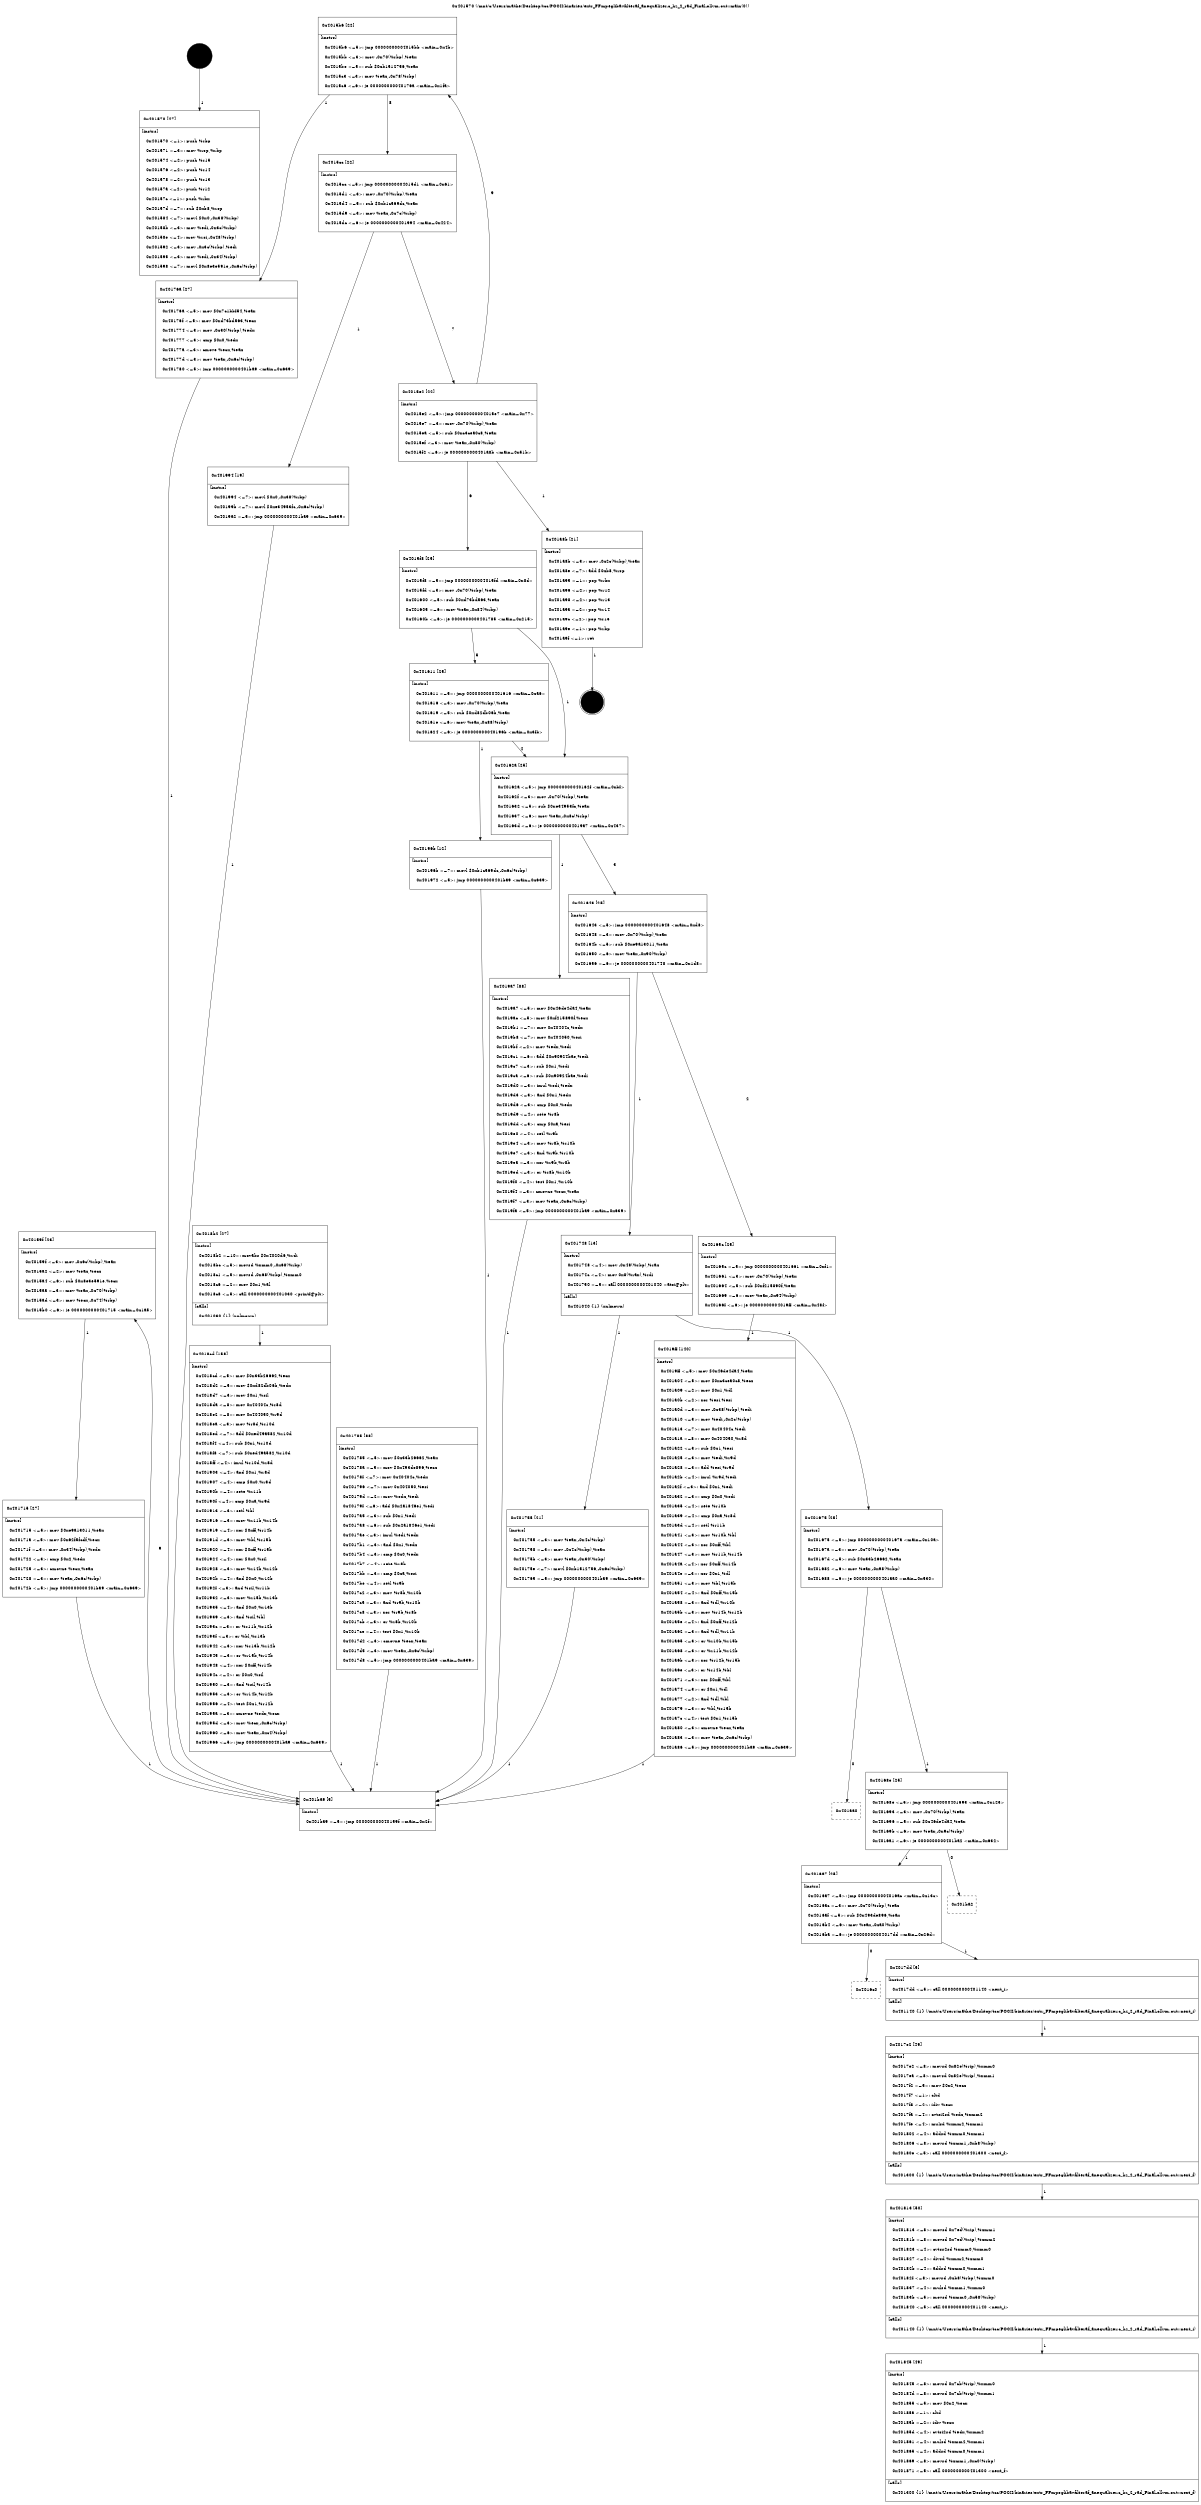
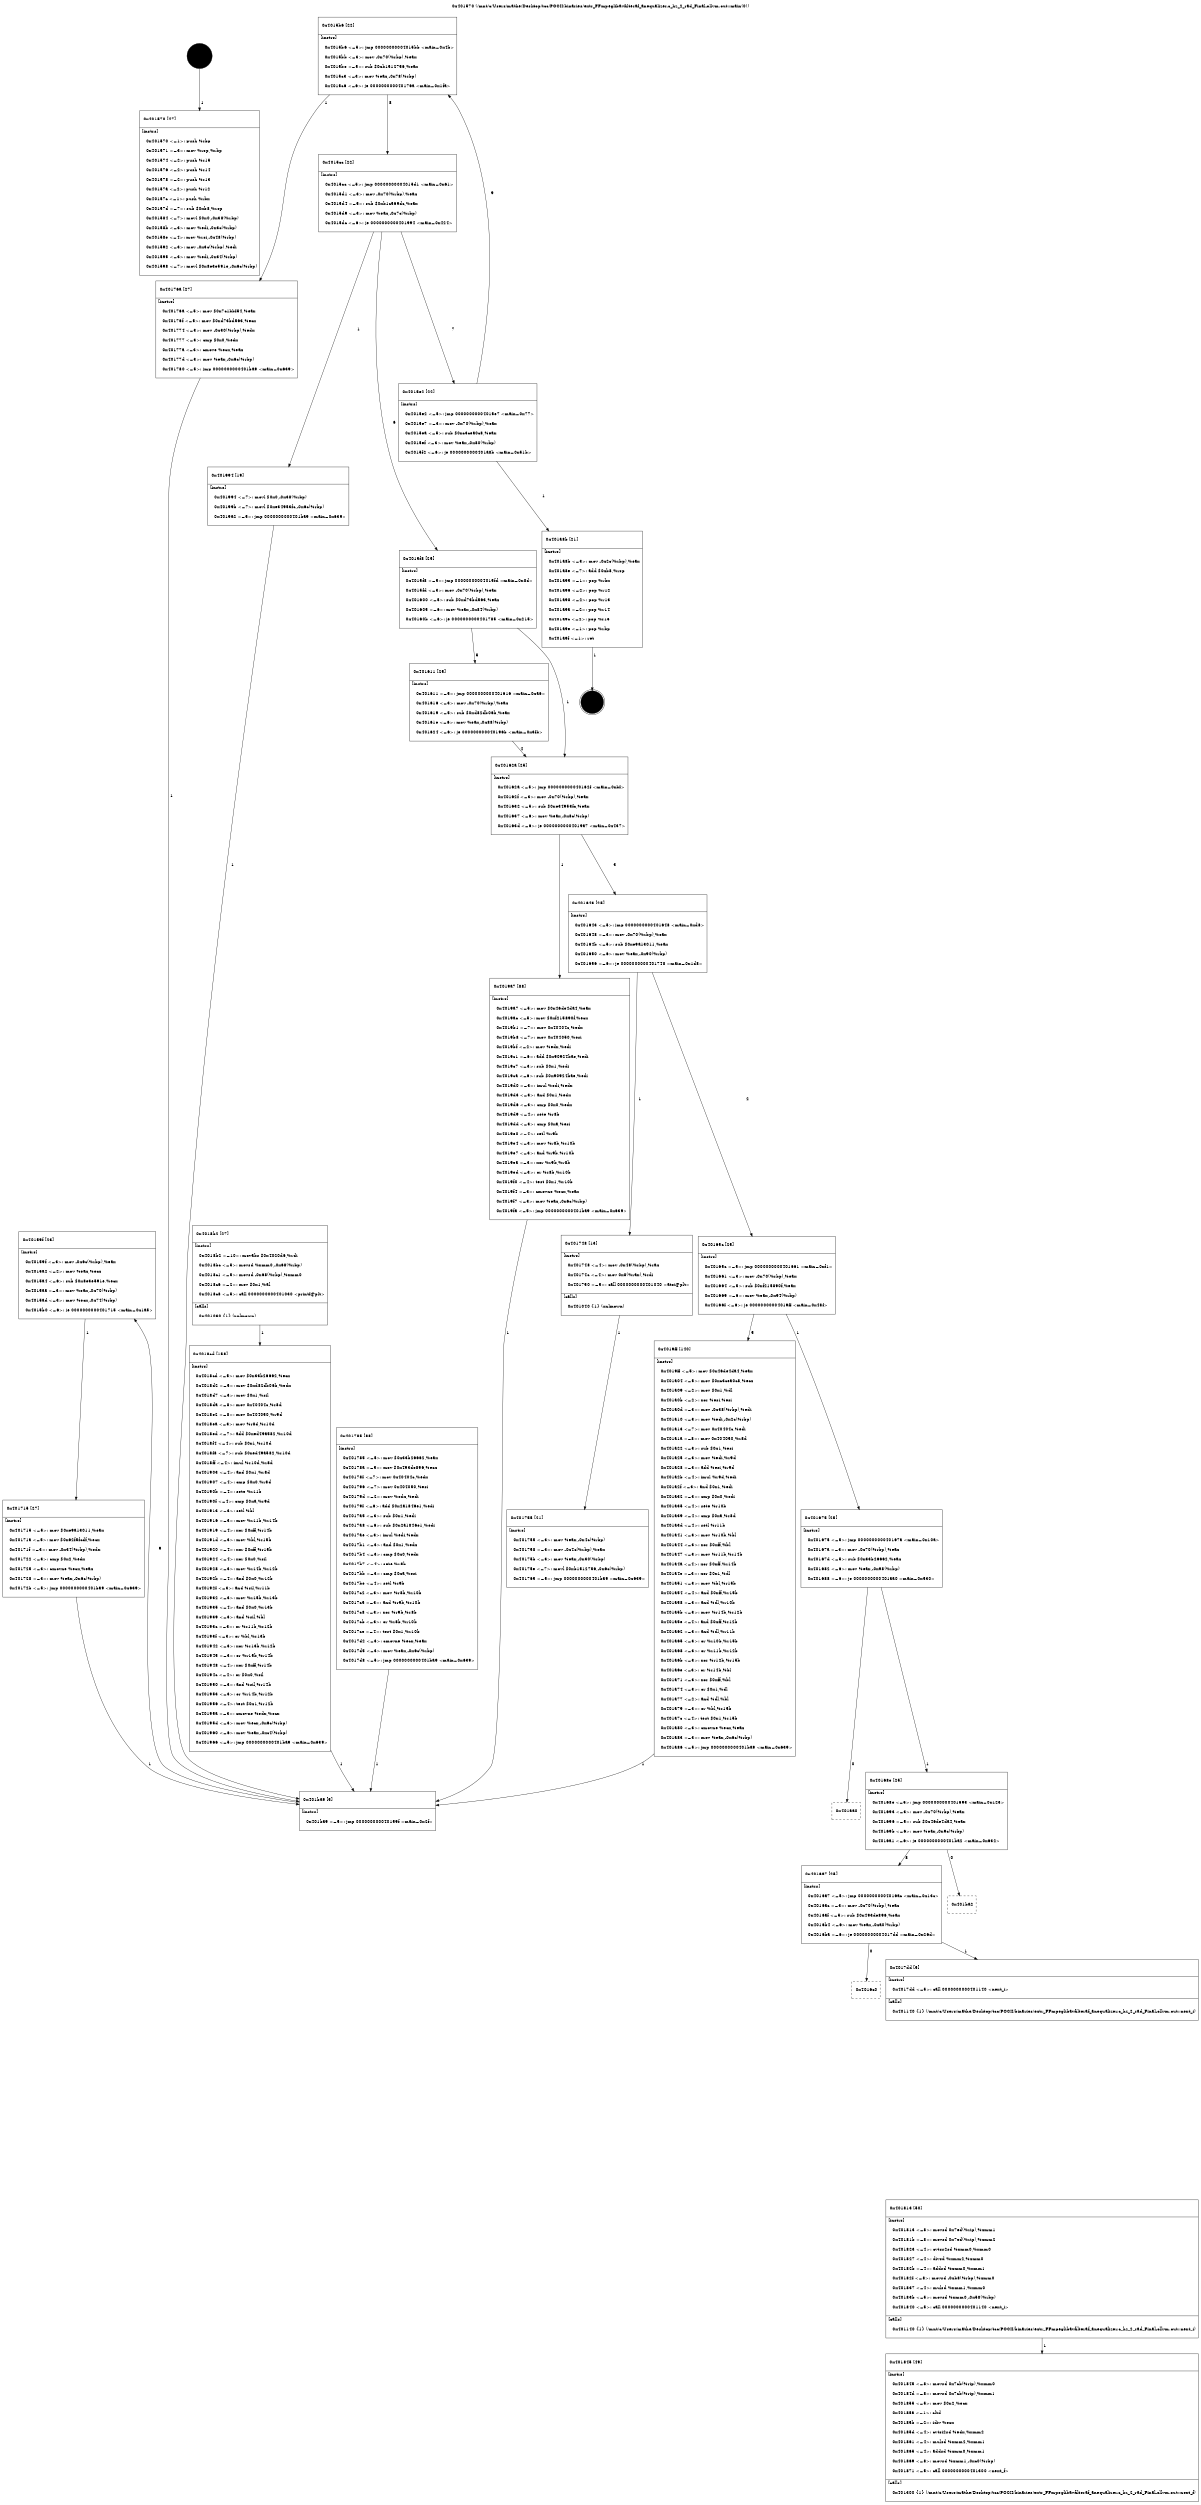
edge "0x4015e2 [22]" -> "0x4015f8 [25]": now "0x4015cc [22]" -> "0x4015f8 [25]"
node "0x40196b [12]": removed
edge "0x40165c [25]" -> "0x4019ff [140]": label " 1" -> " 5"
edge "0x401748 [13]" -> "0x401675 [25]": now "0x40165c [25]" -> "0x401675 [25]"
edge "0x401755 [21]" -> "0x401ba9 [5]": removed, label "1"
edge "0x40168e [25]" -> "0x4016a7 [25]": label " 1" -> " 8"
node "0x4017e2 [49]": removed
